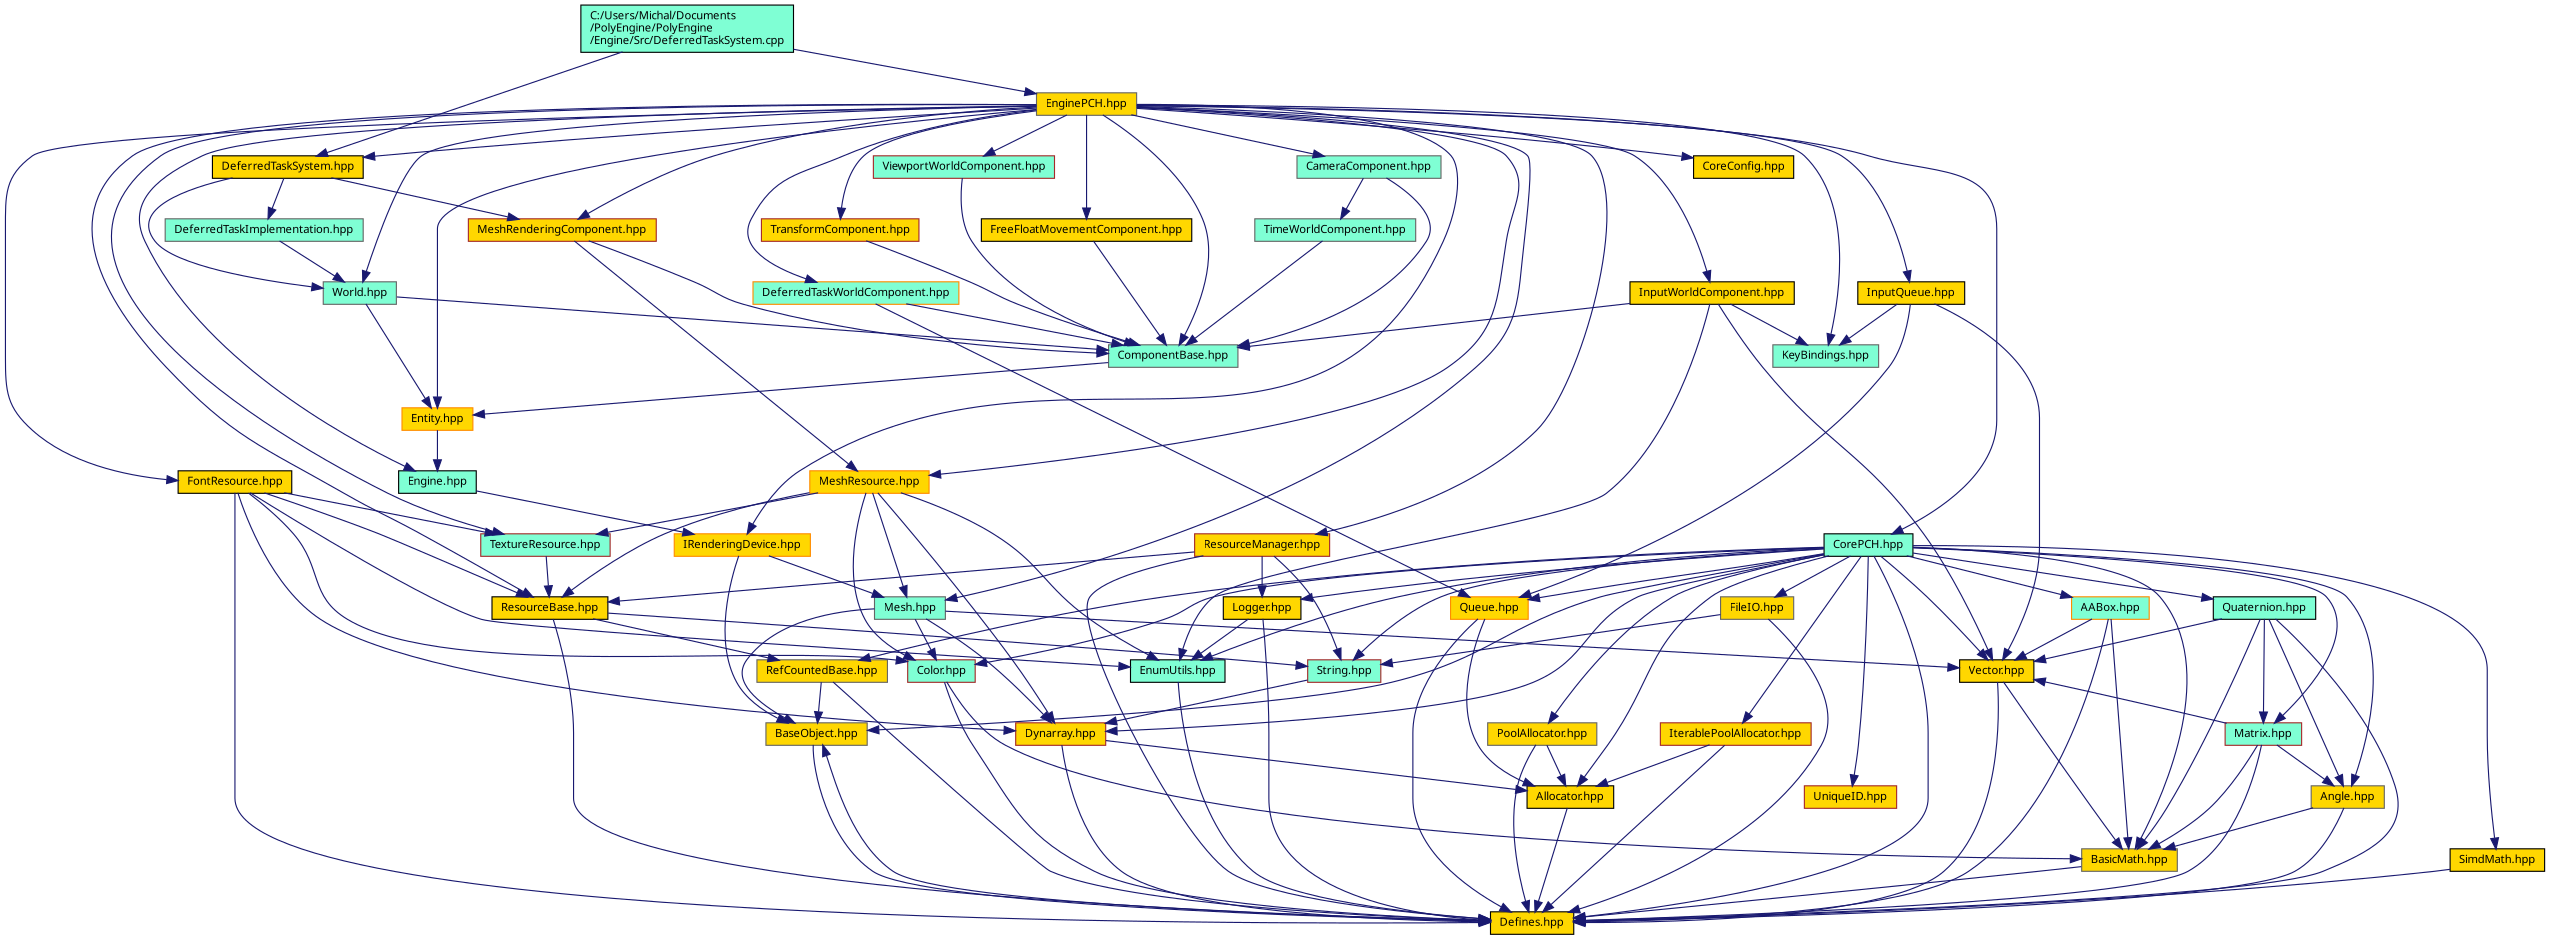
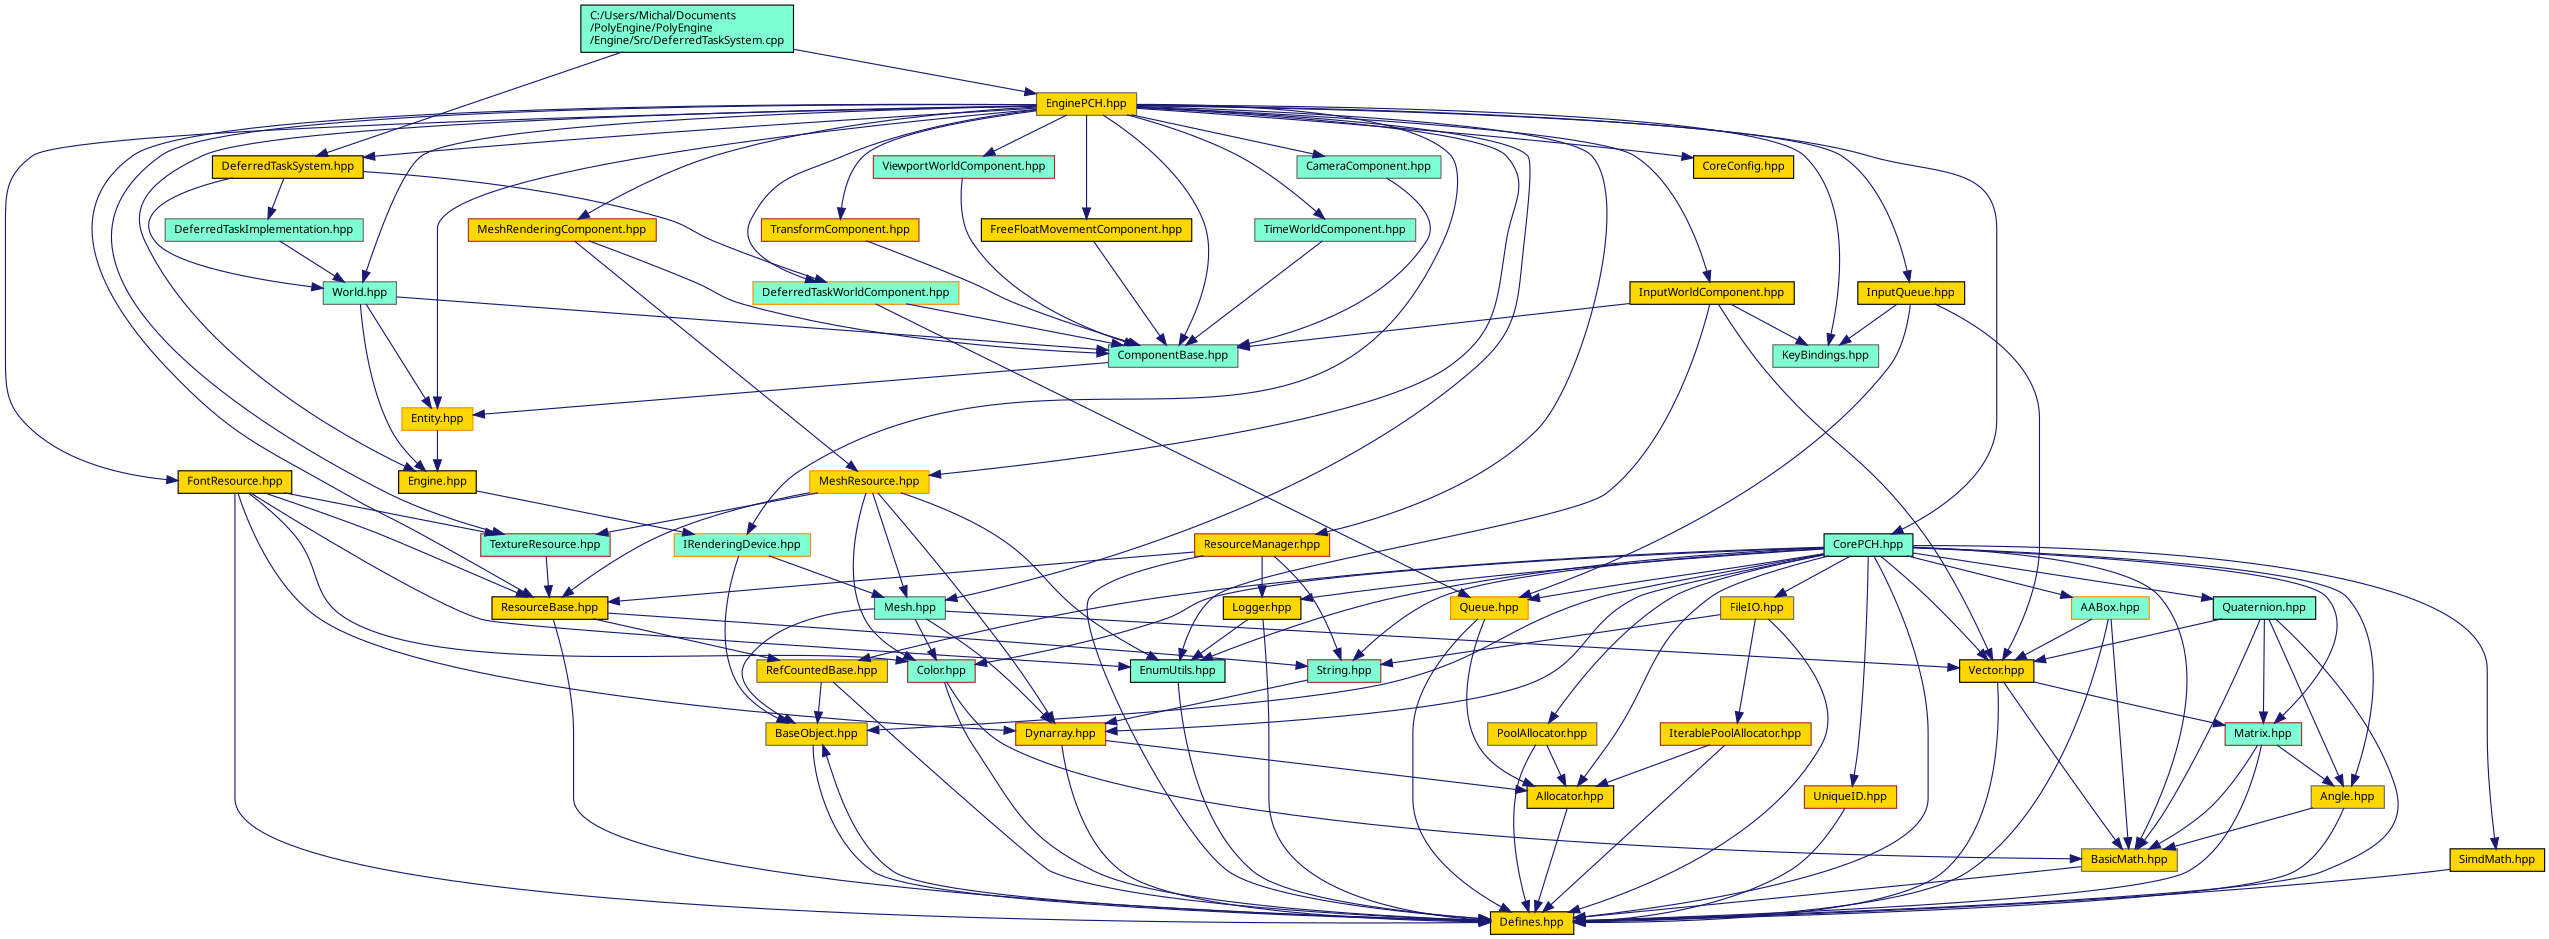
edge "CameraComponent.hpp" -> "TimeWorldComponent.hpp": now "EnginePCH.hpp" -> "TimeWorldComponent.hpp"
edge "DeferredTaskSystem.hpp" -> "MeshRenderingComponent.hpp": now "DeferredTaskSystem.hpp" -> "DeferredTaskWorldComponent.hpp"
edge "World.hpp" -> "Engine.hpp": added
node "Engine.hpp": fillcolor aquamarine -> gold
node "IRenderingDevice.hpp": fillcolor gold -> aquamarine
edge "CorePCH.hpp" -> "IterablePoolAllocator.hpp": now "FileIO.hpp" -> "IterablePoolAllocator.hpp"
edge "Matrix.hpp" -> "Vector.hpp": reversed
edge "UniqueID.hpp" -> "Defines.hpp": added
